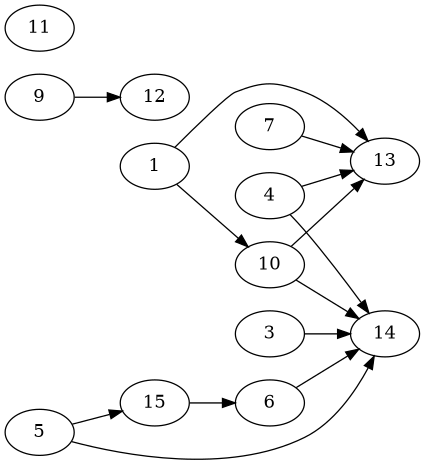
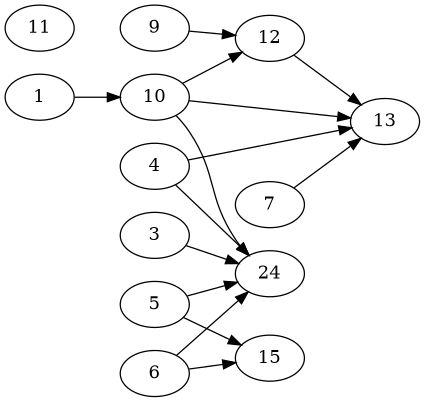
edge "10" -> "12": added
edge "1" -> "13": now "12" -> "13"
node "14": label "14" -> "24"
edge "15" -> "6": reversed
